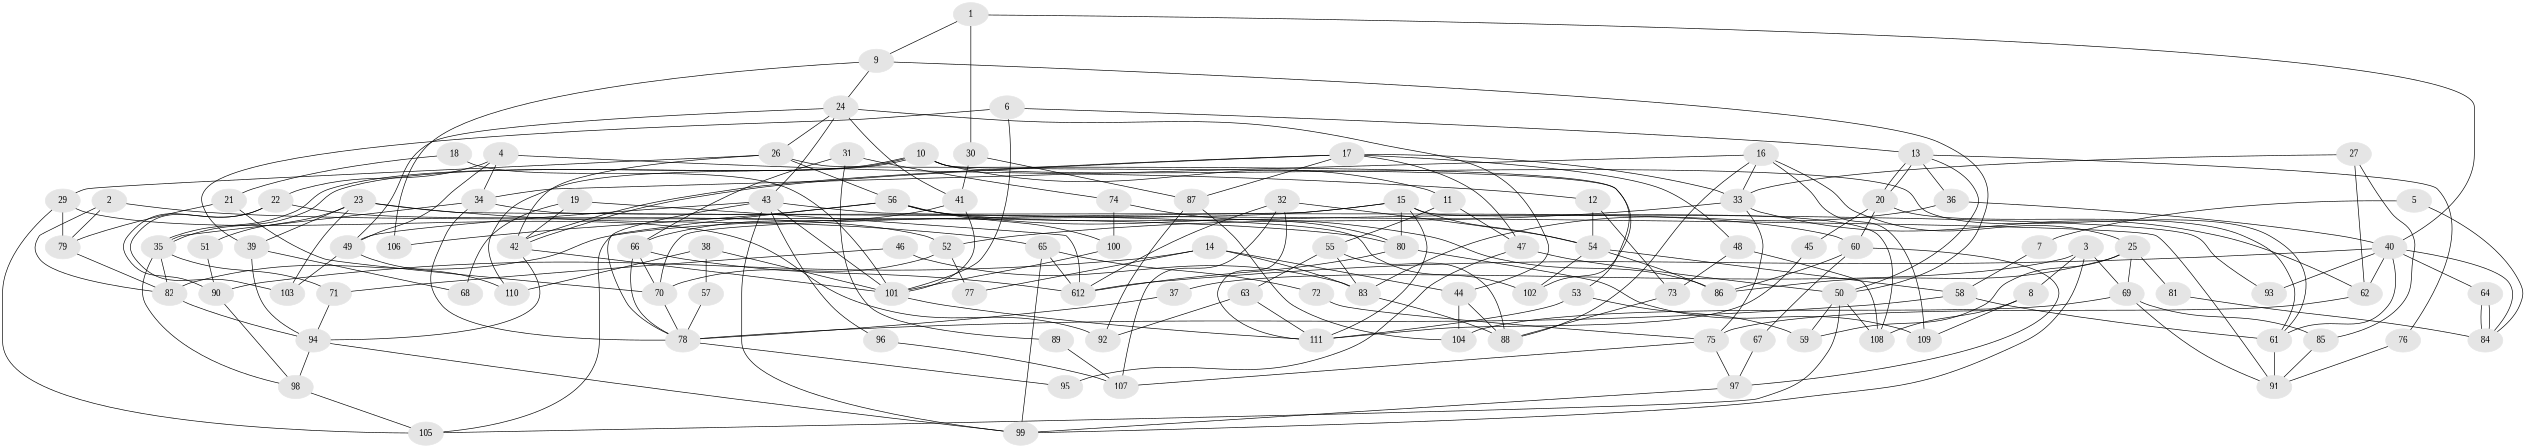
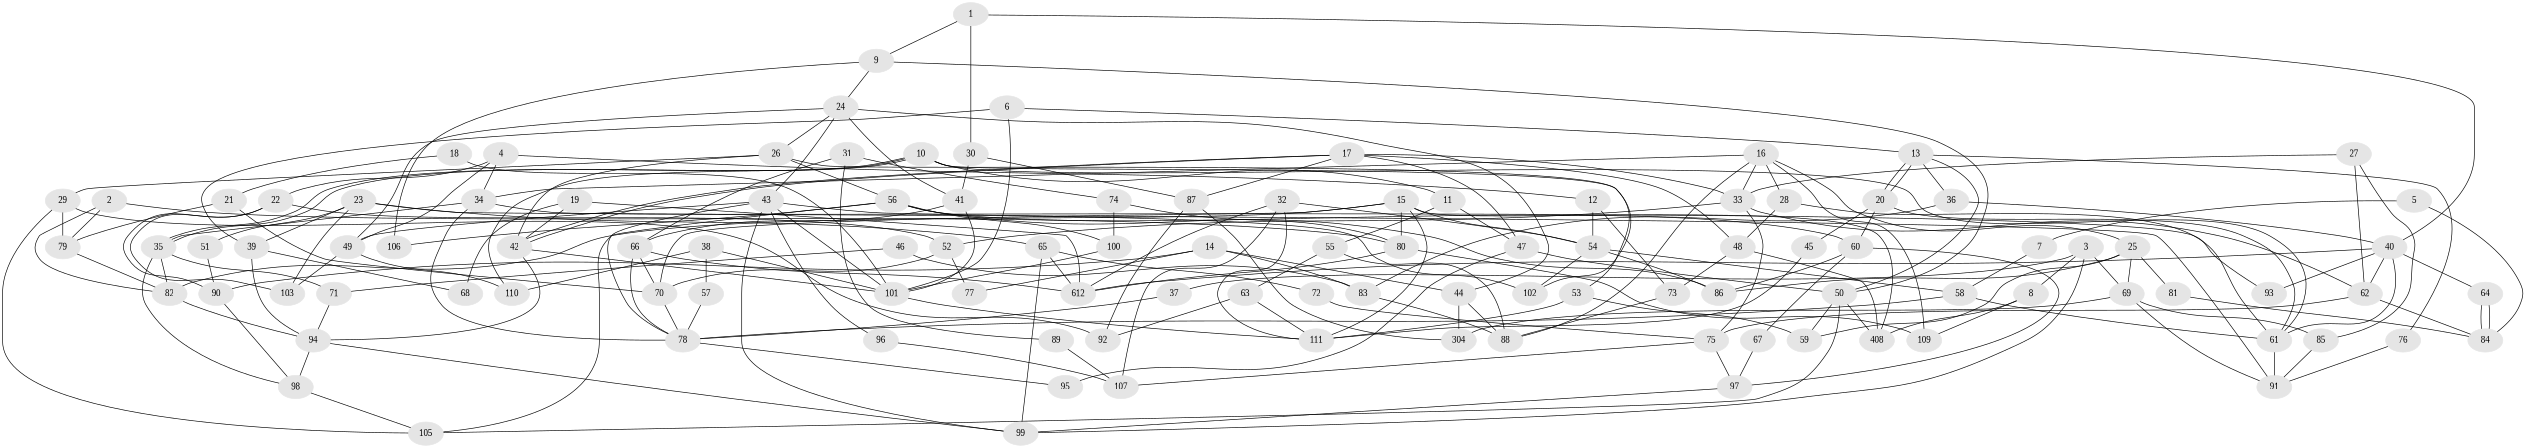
node "28": added
edge "55" -- "83": removed
edge "40" -- "84": now "62" -- "84"
node "104": label "104" -> "304"
node "108": label "108" -> "408"
